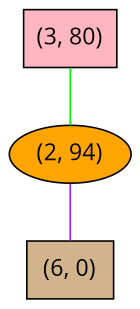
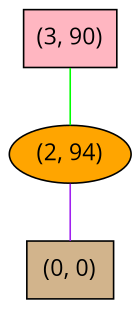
node "(3, 80)": label "(3, 80)" -> "(3, 90)"
node "(6, 0)": label "(6, 0)" -> "(0, 0)"
